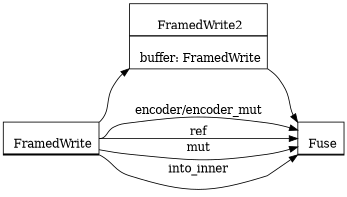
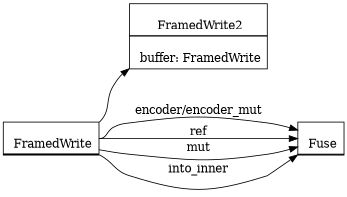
edge "FramedWrite2" -> "Fuse": removed
